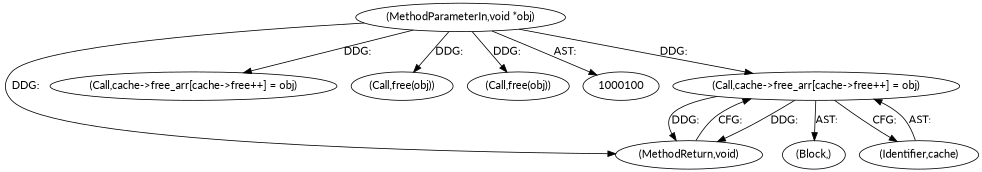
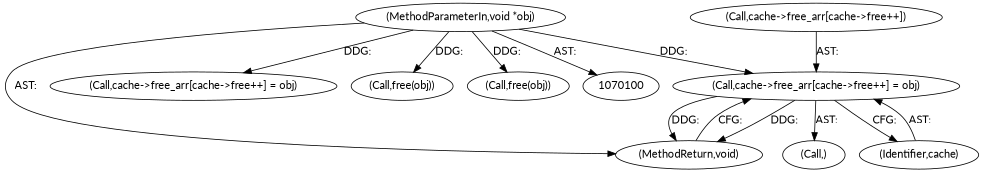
node "(Call,cache->free_arr[cache->free++])": added
edge "(MethodParameterIn,void *obj)" -> "(MethodReturn,void)": label "DDG: " -> "AST: "
node "1000100": label "1000100" -> "1070100"
node "(Block,)": label "(Block,)" -> "(Call,)"
